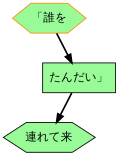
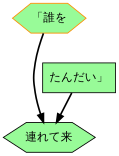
edge "「誰を" -> "たんだい」": now "「誰を" -> "連れて来"
